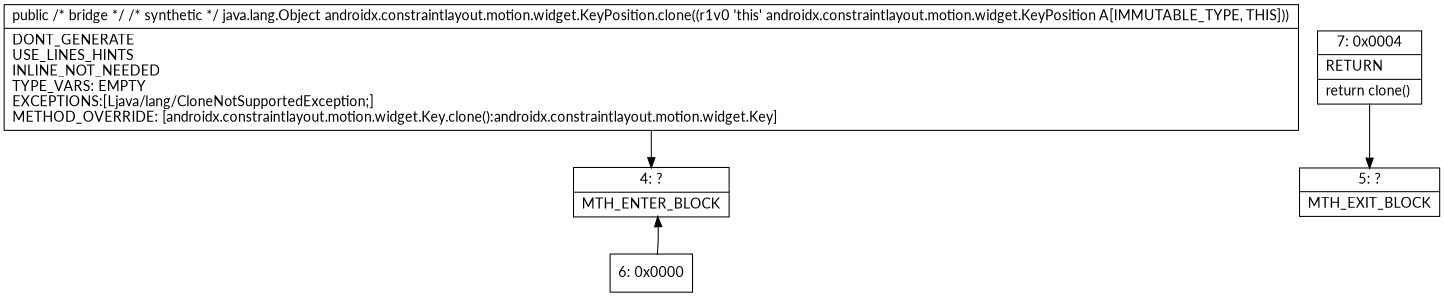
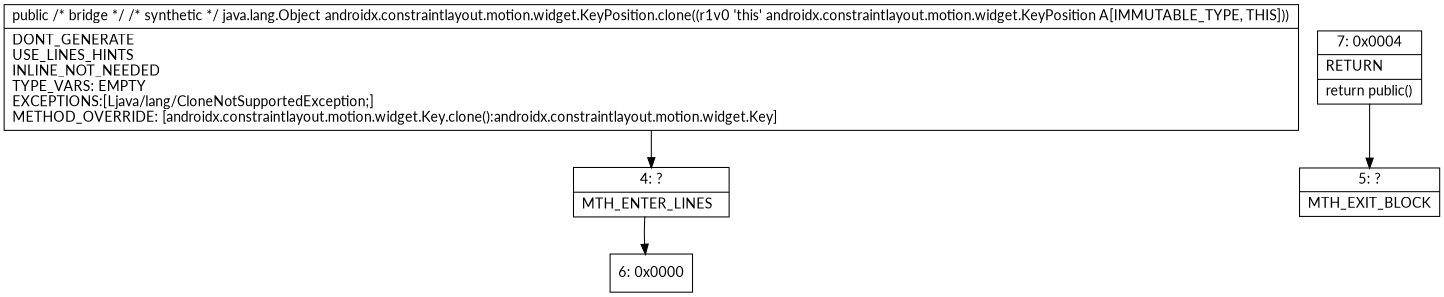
node "7: 0x0004": text "return clone()" -> "return public()"
node "4: ?": text "MTH_ENTER_BLOCK" -> "MTH_ENTER_LINES"
edge "6: 0x0000" -> "4: ?": reversed
